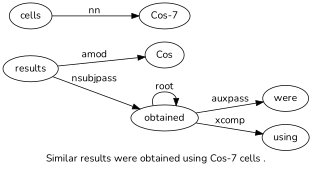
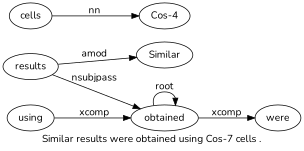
node "Cos-7": label "Cos-7" -> "Cos-4"
node "Cos": label "Cos" -> "Similar"
edge "obtained" -> "were": label "auxpass" -> "xcomp"
edge "obtained" -> "using": reversed
